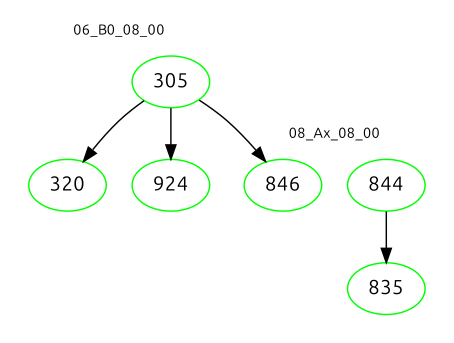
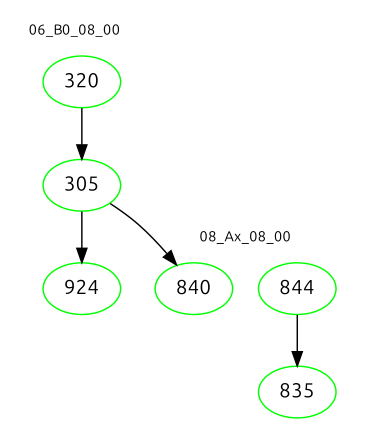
edge "305" -> "320": reversed
node "846": label "846" -> "840"
